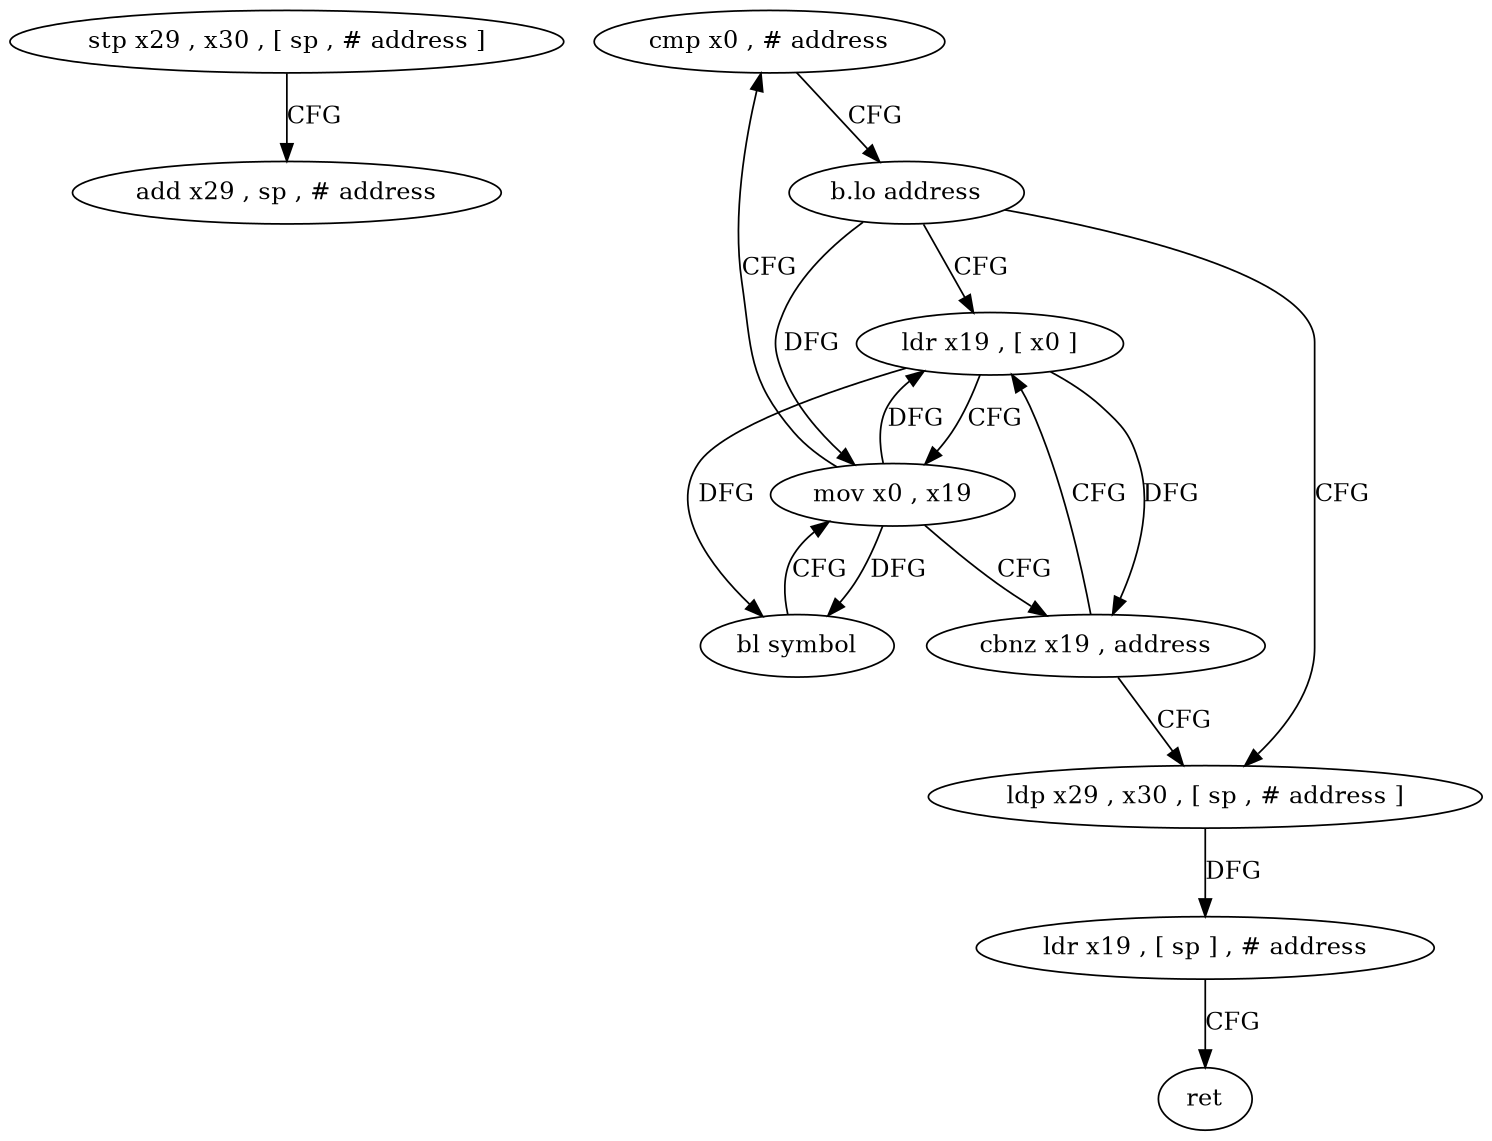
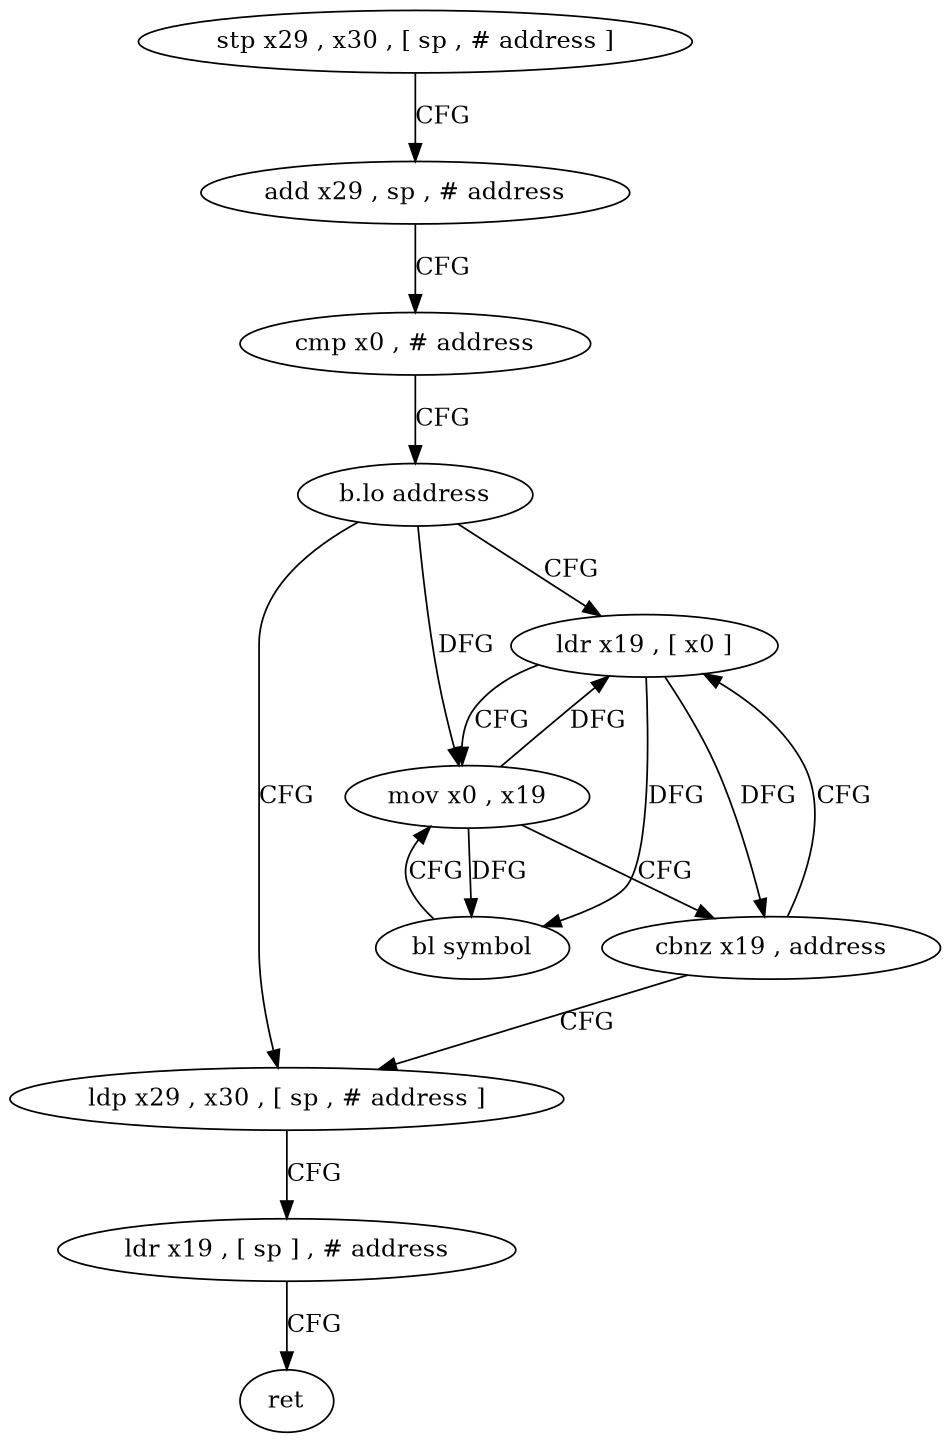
edge "mov x0 , x19" -> "cmp x0 , # address": now "add x29 , sp , # address" -> "cmp x0 , # address"
edge "ldp x29 , x30 , [ sp , # address ]" -> "ldr x19 , [ sp ] , # address": label "DFG" -> "CFG"
